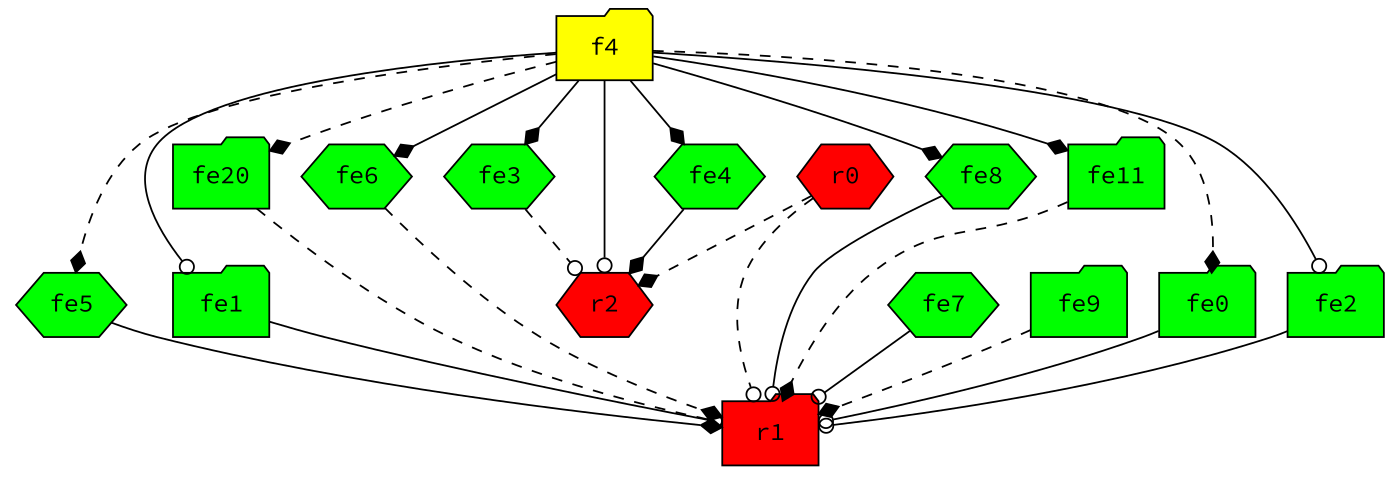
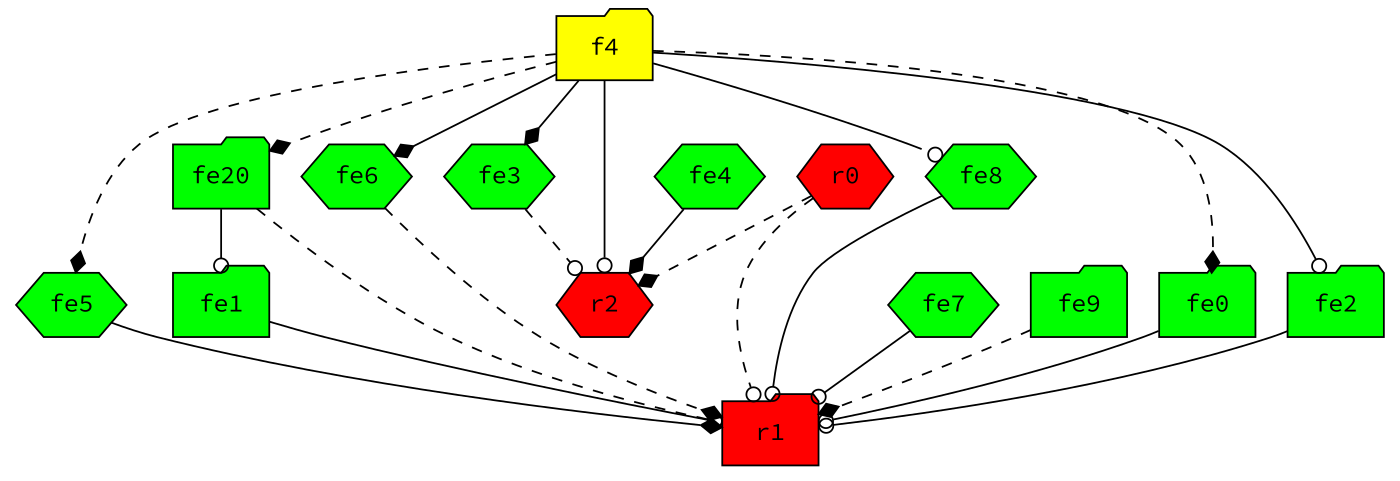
edge "f4" -> "fe1": now "fe20" -> "fe1"
edge "f4" -> "fe4": removed
edge "f4" -> "fe8": arrowhead diamond -> odot
node "fe11": removed
